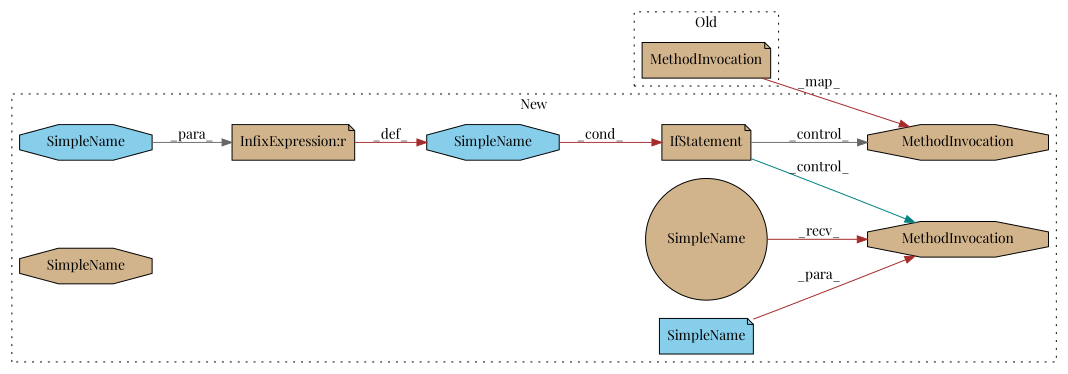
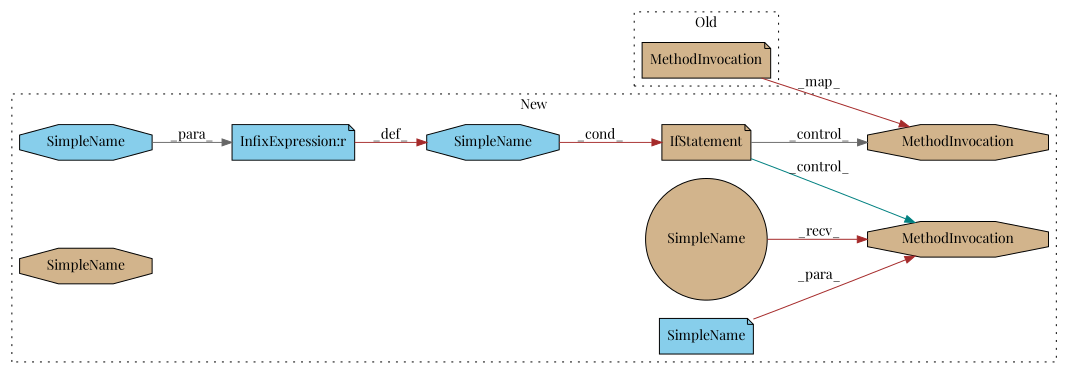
node "InfixExpression:r": fillcolor tan -> skyblue
